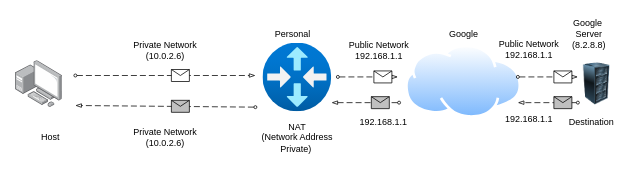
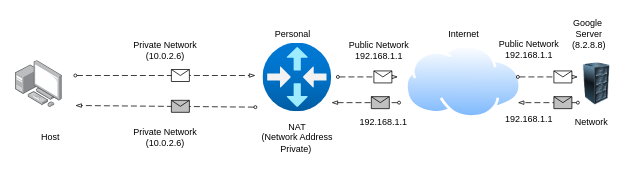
node "Google": label "Google" -> "Internet"
node "Destination": label "Destination" -> "Network"
